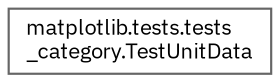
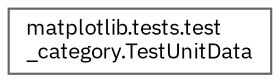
node "matplotlib.tests.tests _category.TestUnitData": label "matplotlib.tests.tests _category.TestUnitData" -> "matplotlib.tests.test _category.TestUnitData"
